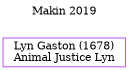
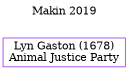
node "Lyn Gaston (1678) Animal Justice Lyn": label "Lyn Gaston (1678) Animal Justice Lyn" -> "Lyn Gaston (1678) Animal Justice Party"
